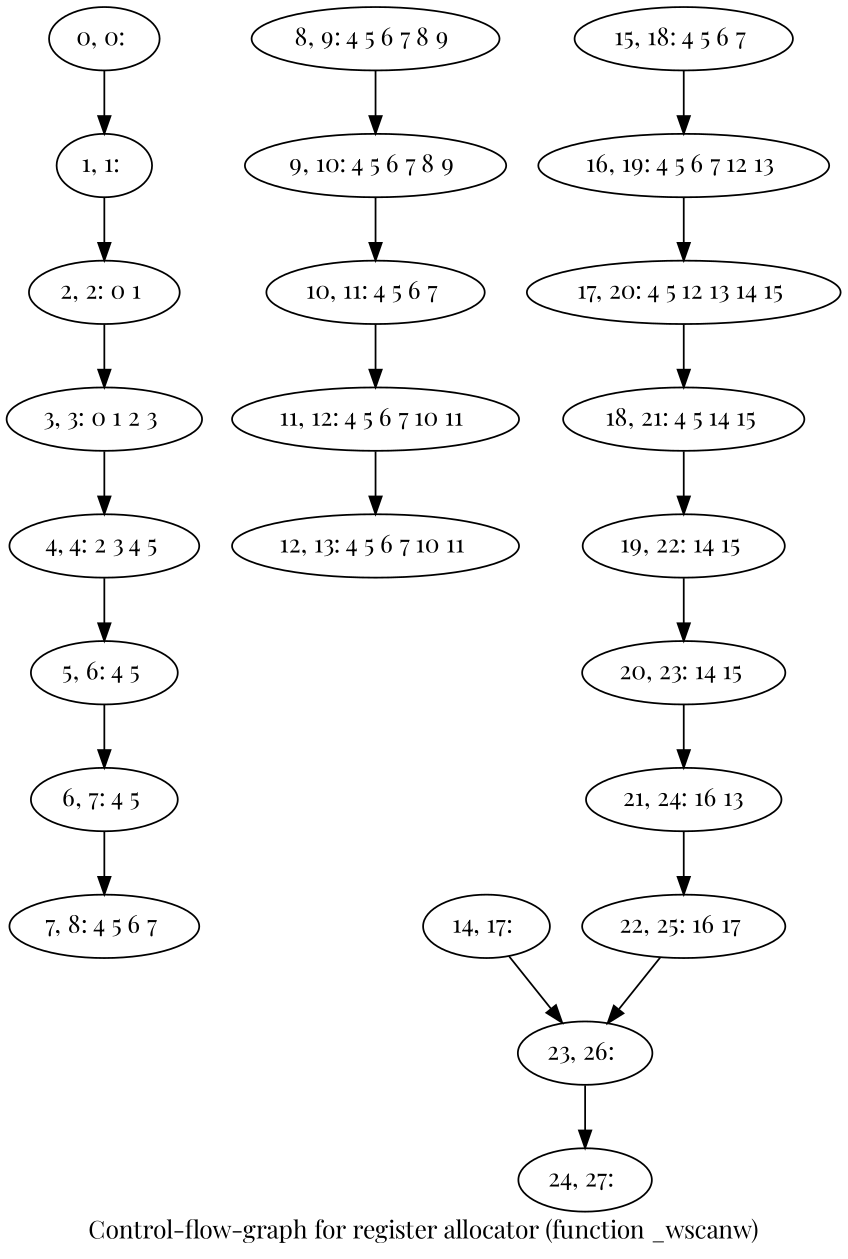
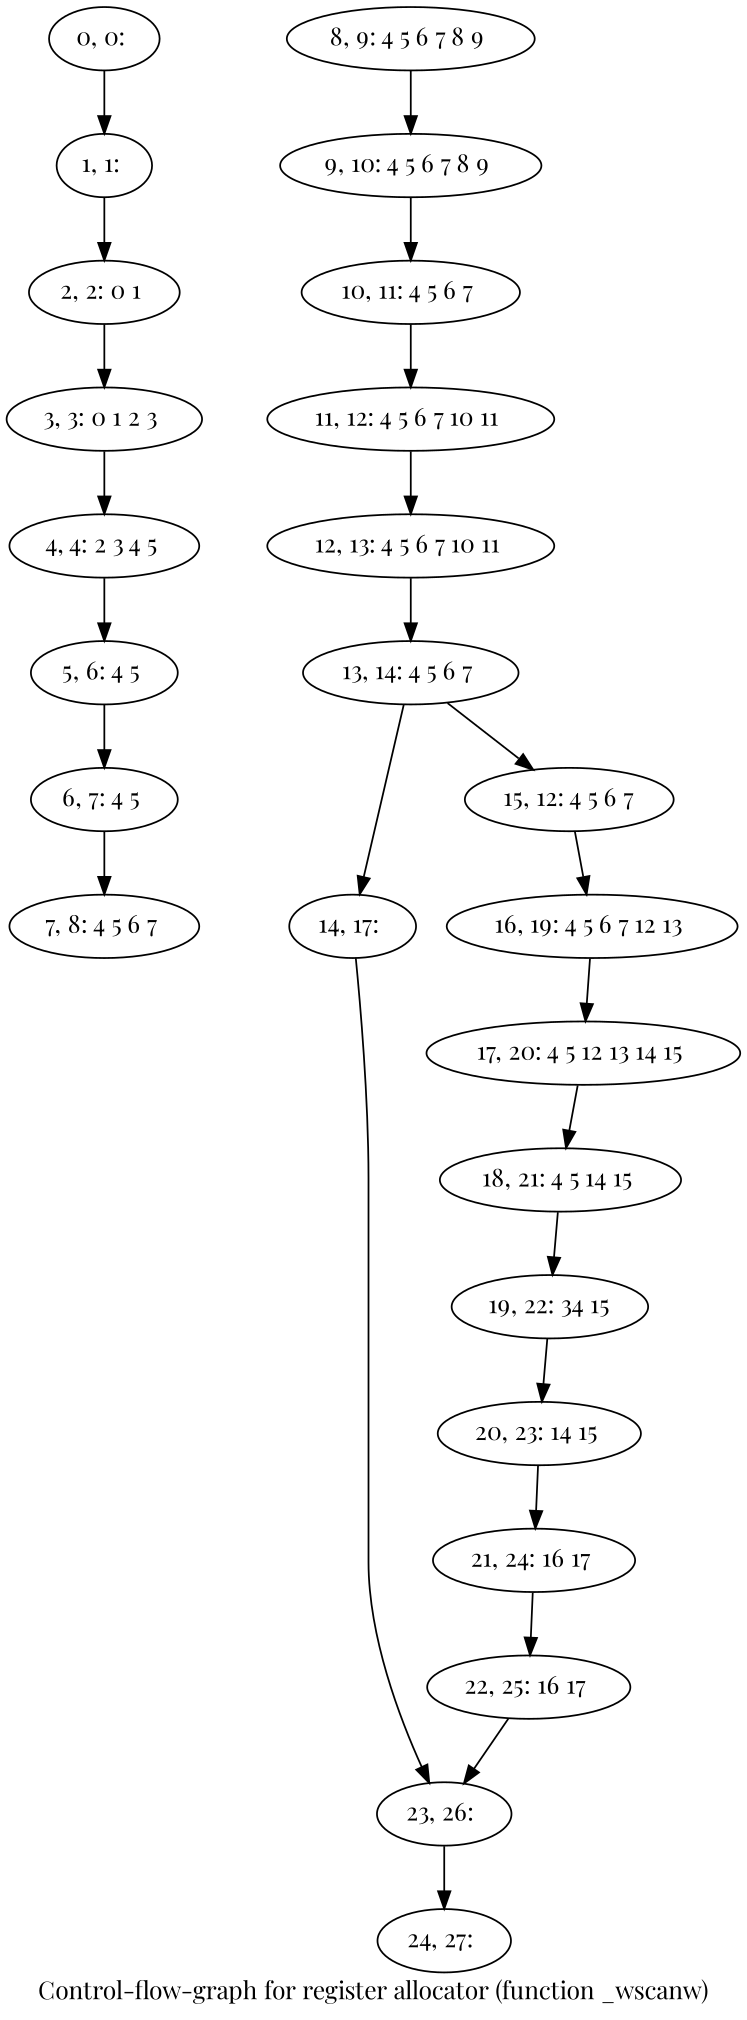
node "15, 18: 4 5 6 7": label "15, 18: 4 5 6 7" -> "15, 12: 4 5 6 7"
node "19, 22: 14 15": label "19, 22: 14 15" -> "19, 22: 34 15"
node "13, 14: 4 5 6 7": added
node "21, 24: 16 13": label "21, 24: 16 13" -> "21, 24: 16 17"
